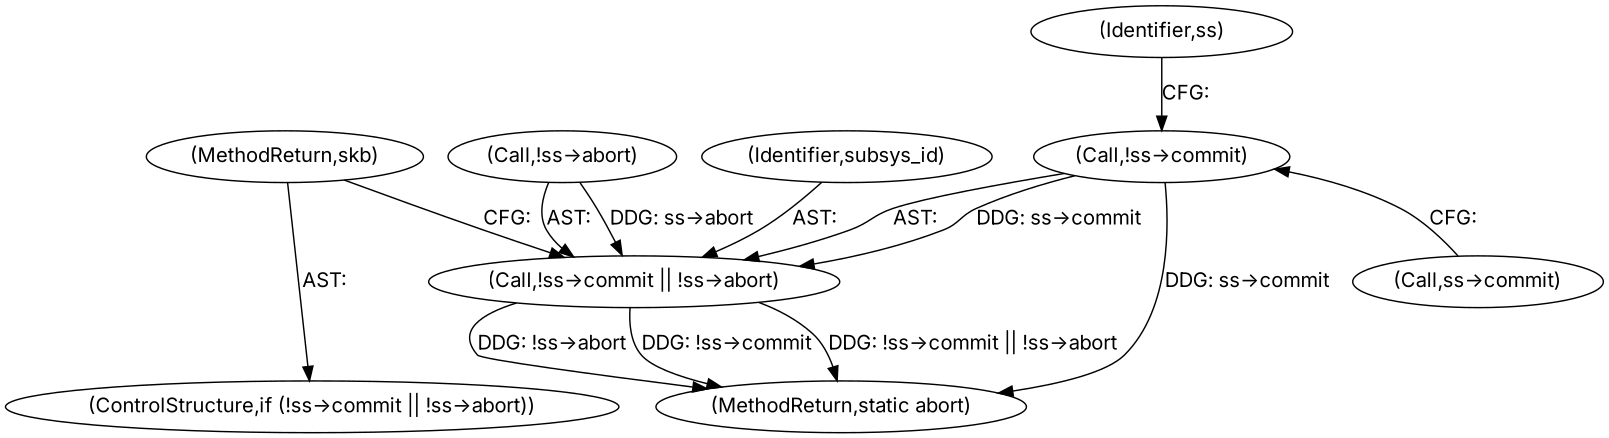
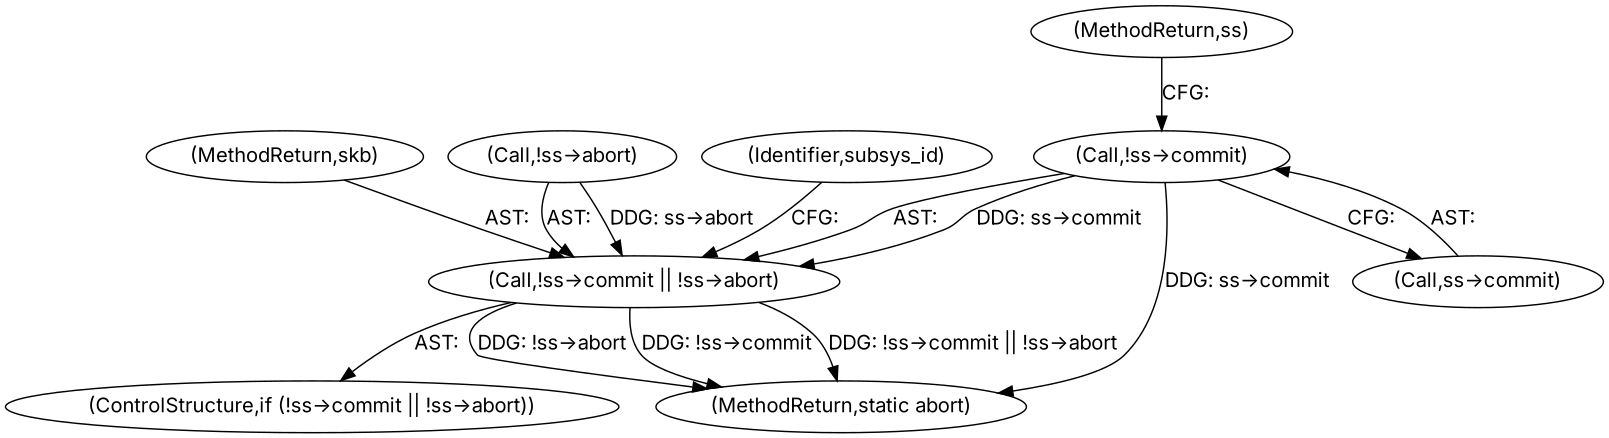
node "(Identifier,ss)": label "(Identifier,ss)" -> "(MethodReturn,ss)"
edge "(Call,!ss->commit)" -> "(Call,ss->commit)": added, label "CFG:"
edge "(MethodReturn,skb)" -> "(Call,!ss->commit || !ss->abort)": label "CFG: " -> "AST: "
edge "(Identifier,subsys_id)" -> "(Call,!ss->commit || !ss->abort)": label "AST: " -> "CFG: "
edge "(Call,ss->commit)" -> "(Call,!ss->commit)": label "CFG: " -> "AST: "
edge "(MethodReturn,skb)" -> "(ControlStructure,if (!ss->commit || !ss->abort))": now "(Call,!ss->commit || !ss->abort)" -> "(ControlStructure,if (!ss->commit || !ss->abort))"
